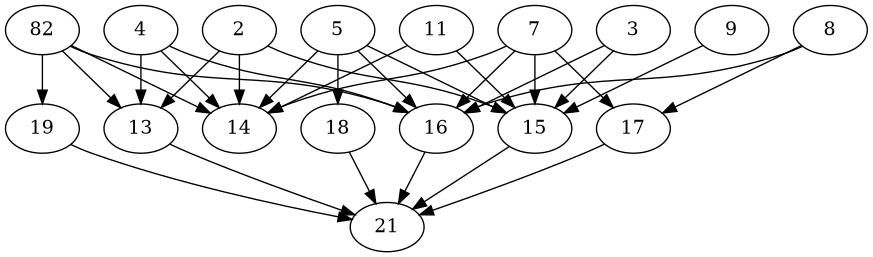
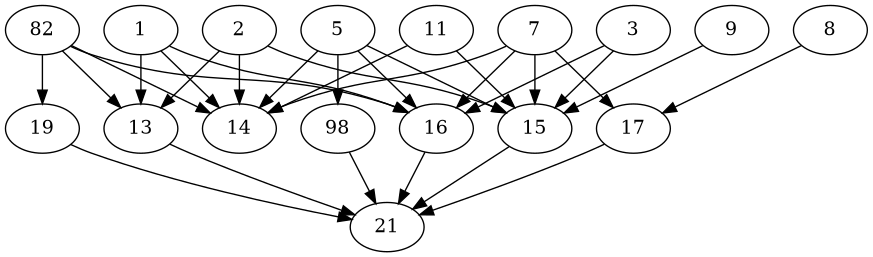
node "4": label "4" -> "1"
edge "8" -> "16": removed
node "18": label "18" -> "98"
